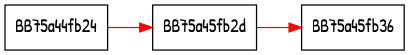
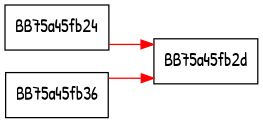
node "BB75a44fb24": label "BB75a44fb24" -> "BB75a45fb24"
edge "BB75a45fb2d" -> "BB75a45fb36": reversed
